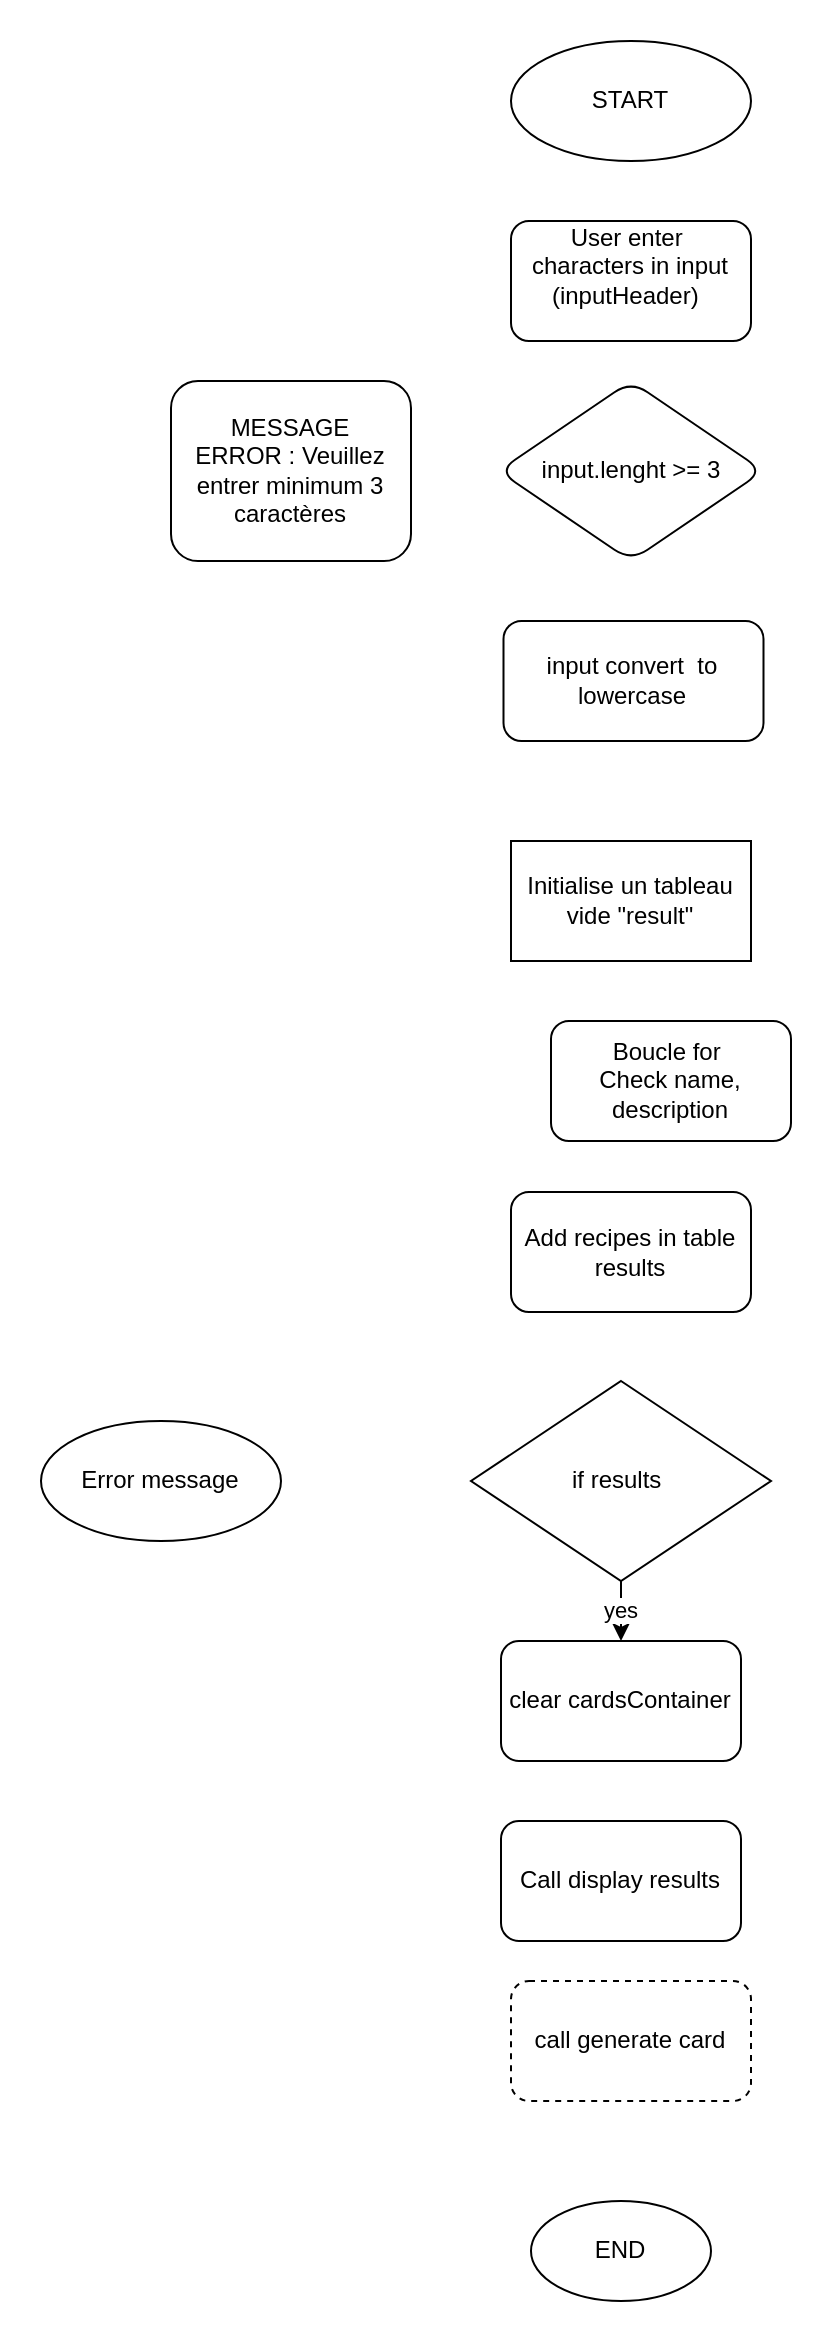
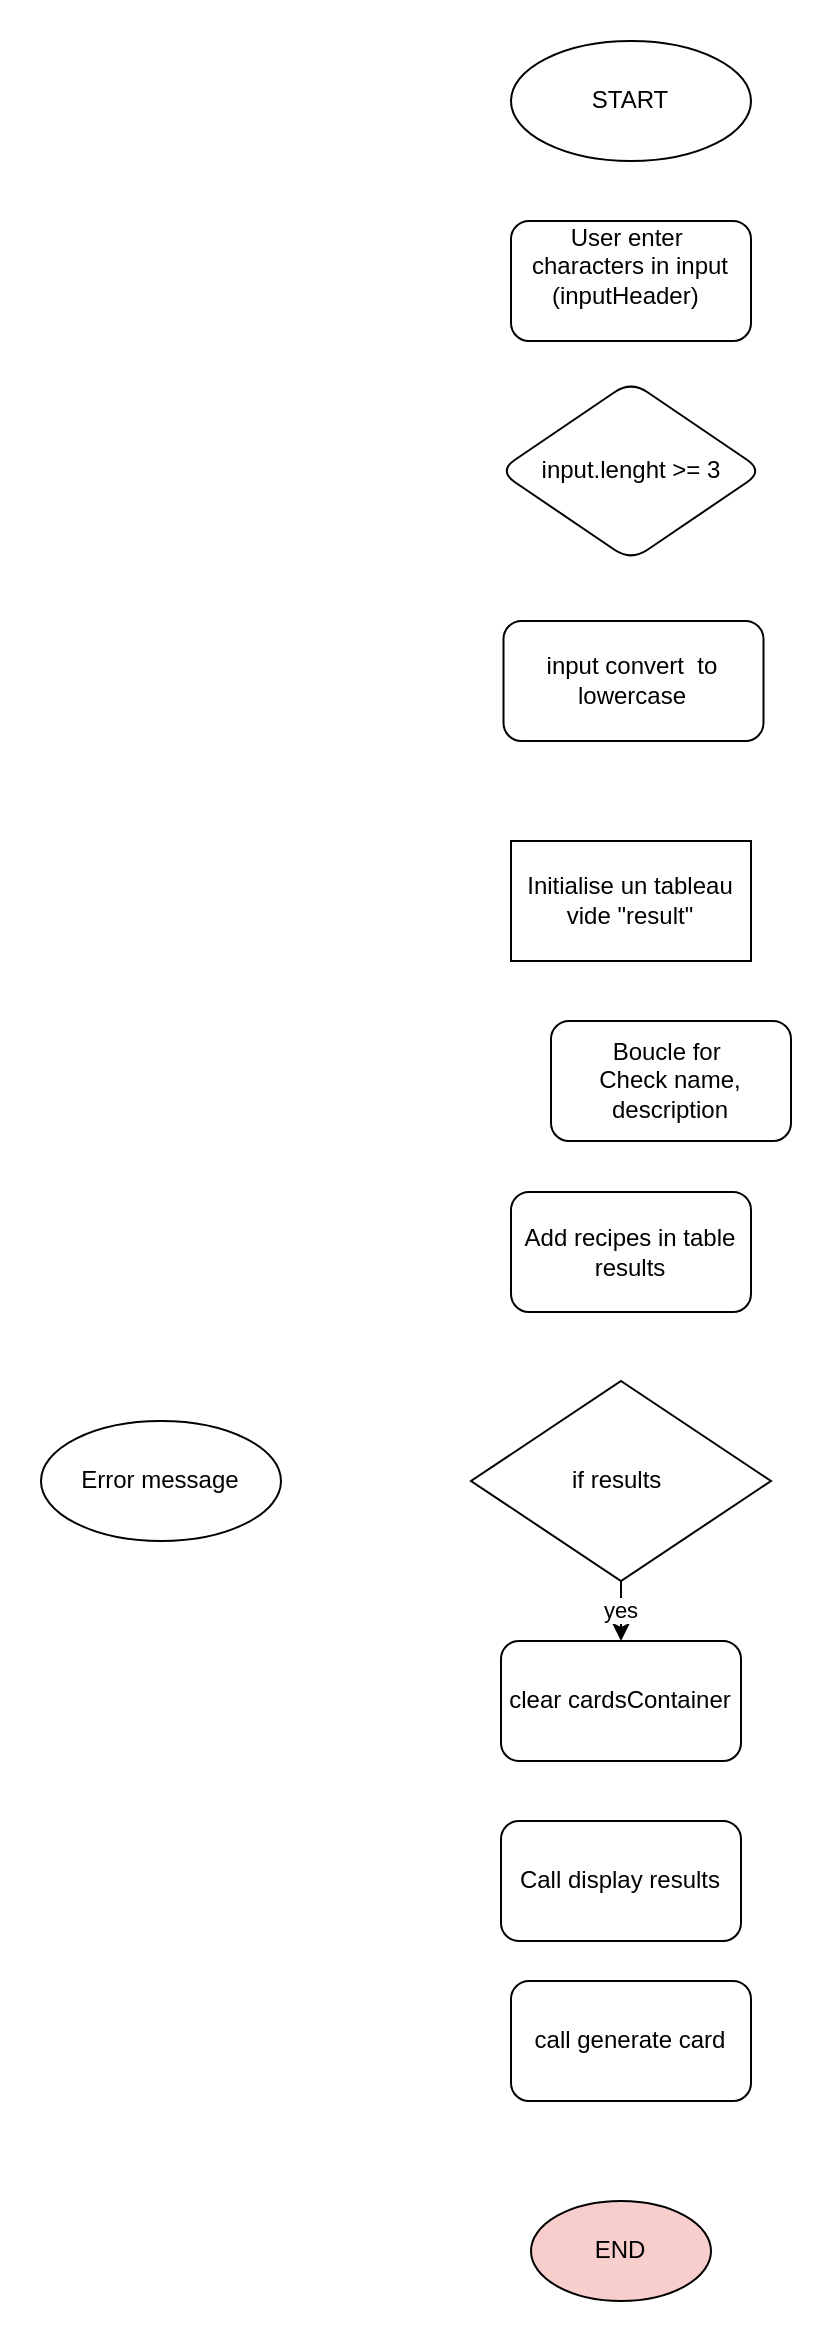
node "MESSAGE ERROR : Veuillez entrer minimum 3 caractères": removed
node "call generate card": style dashed -> solid
node "END": fillcolor #ffffff -> #f8cecc
